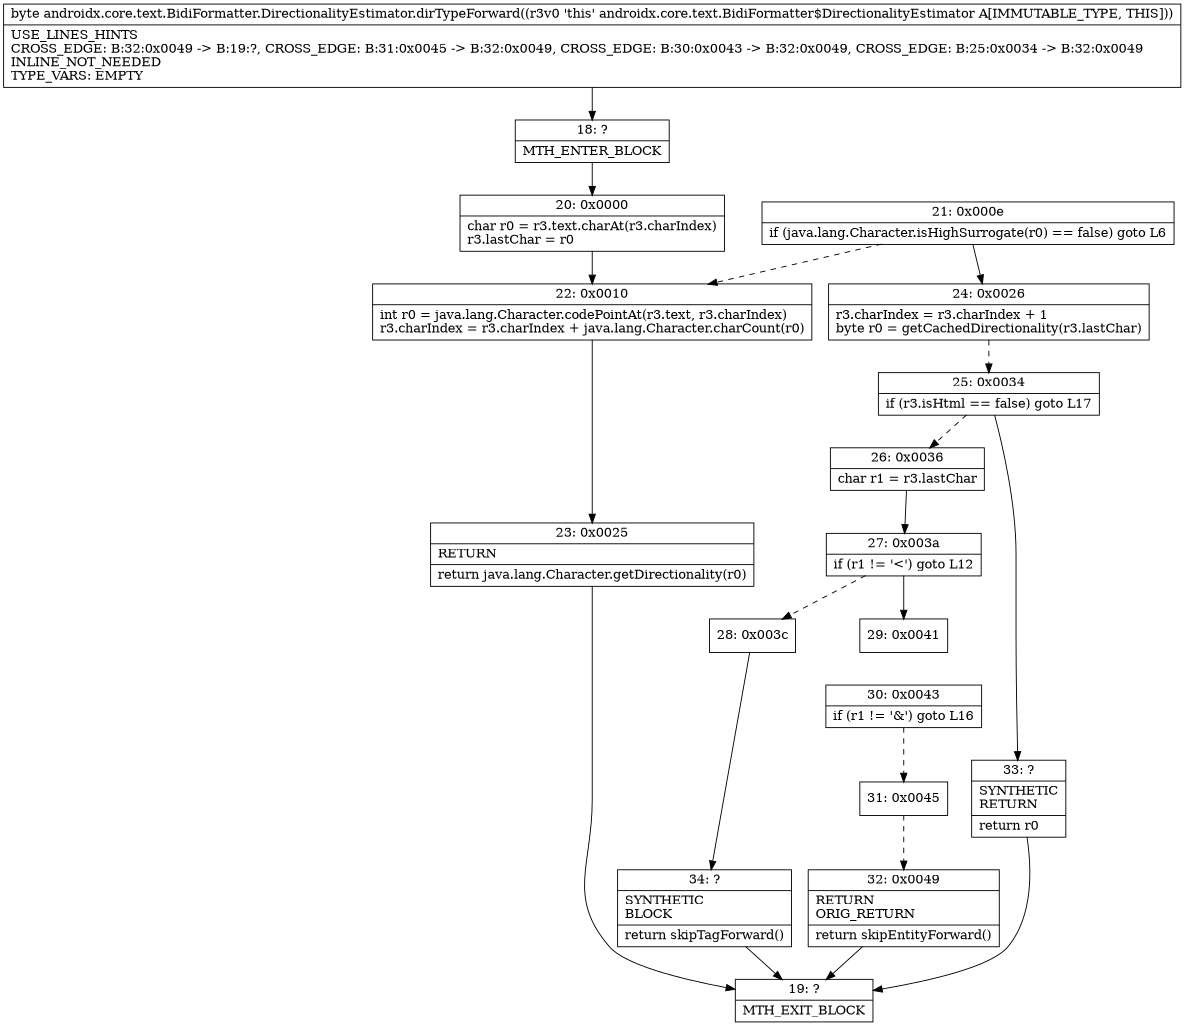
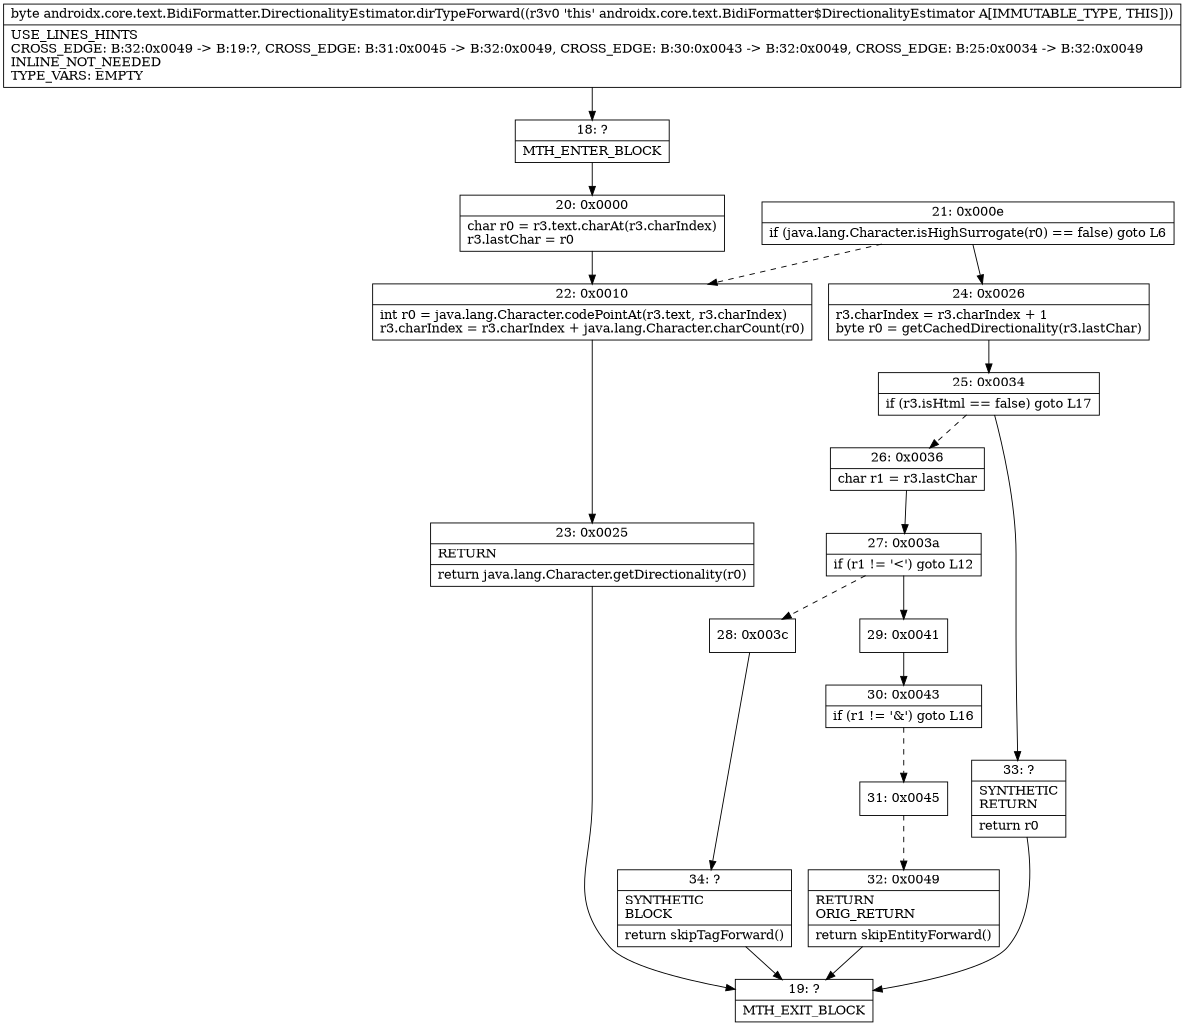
edge "24: 0x0026" -> "25: 0x0034": style dashed -> solid
edge "29: 0x0041" -> "30: 0x0043": added
